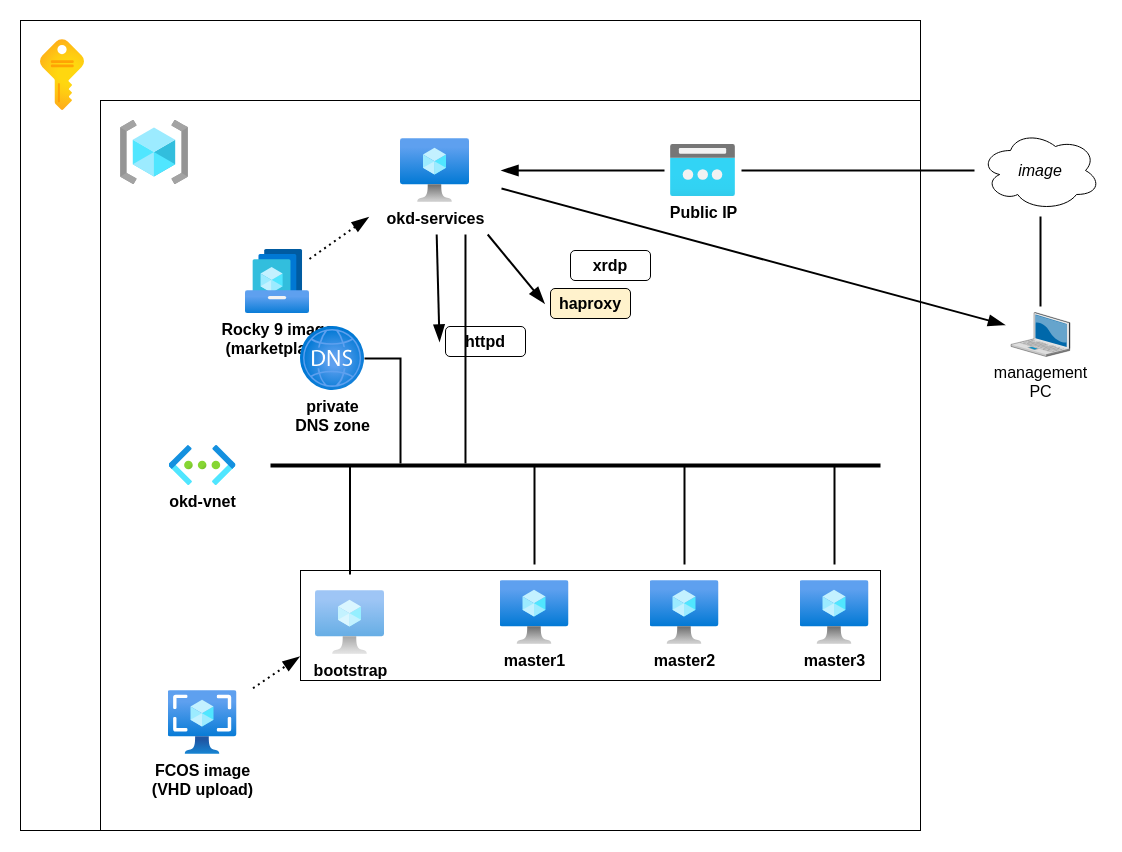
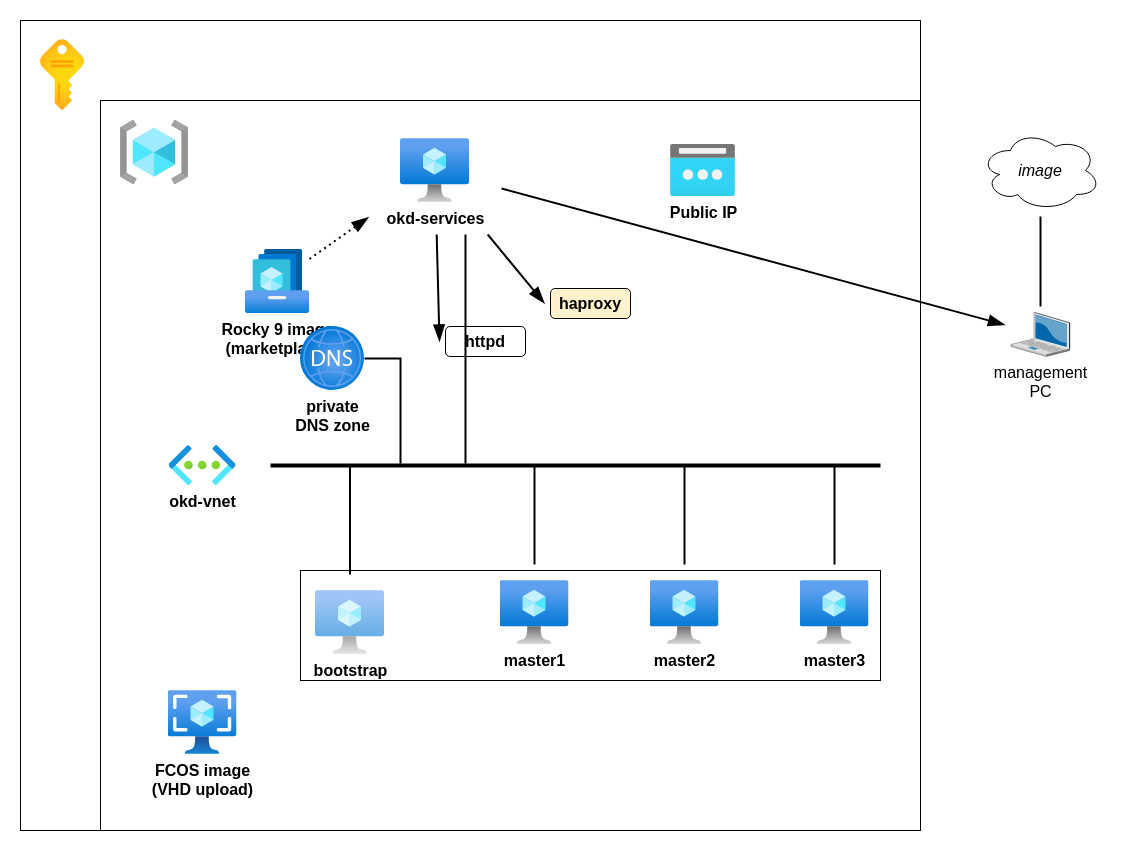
edge "Public IP" -> "okd-services": removed
edge "Public IP" -- "image": removed
node "xrdp": removed
edge "FCOS image (VHD upload)" -> "bootstrap": removed
